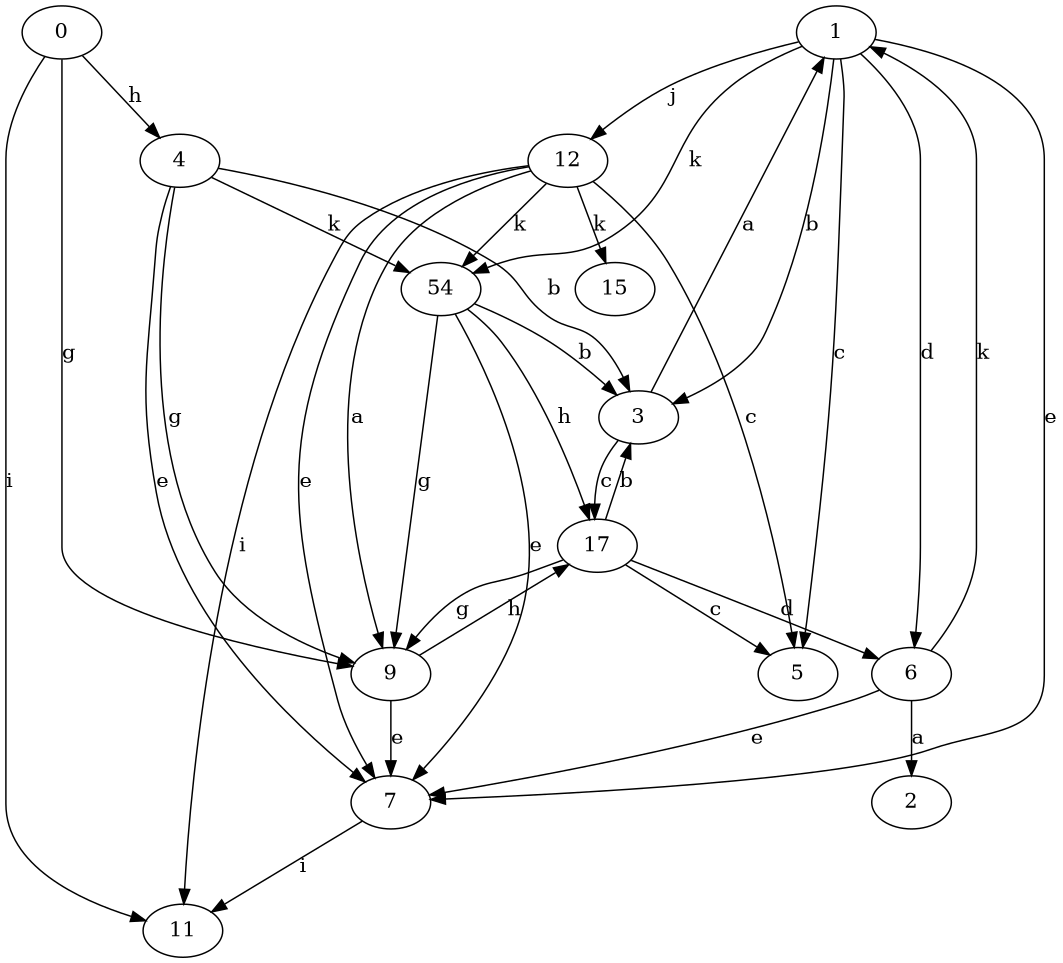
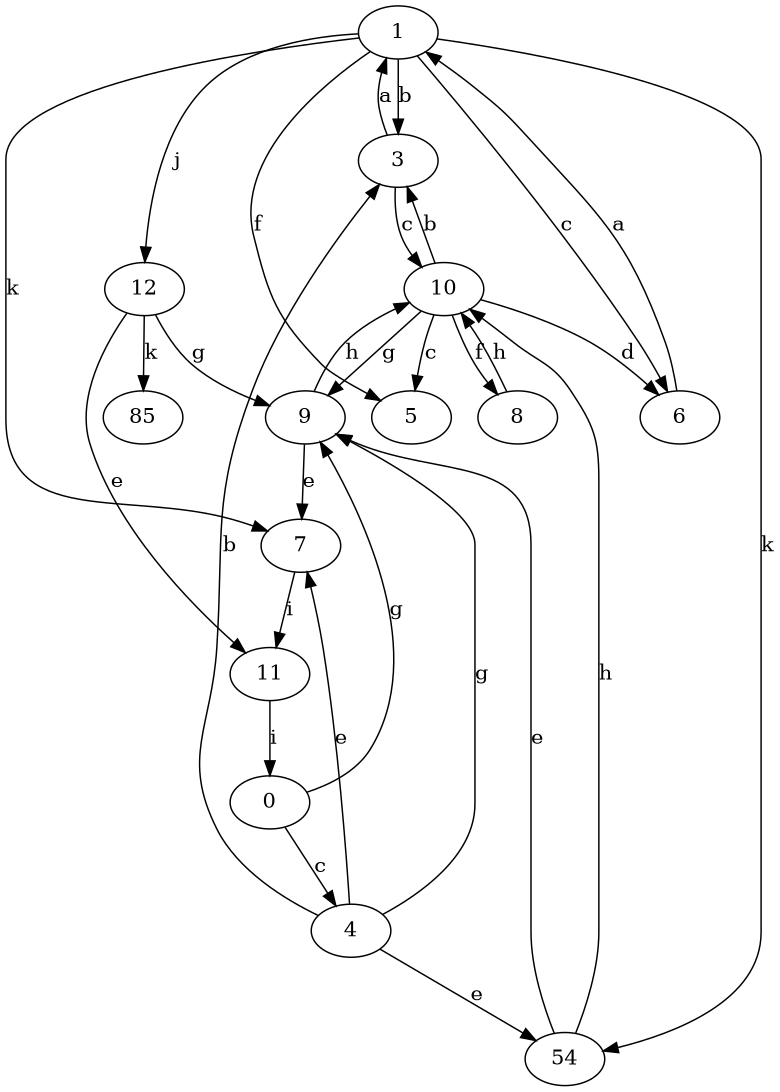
edge "0" -> "4": label "h" -> "c"
edge "12" -> "54": removed, label "k"
edge "4" -> "54": label "k" -> "e"
node "15": label "15" -> "85"
edge "54" -> "3": removed, label "b"
edge "1" -> "5": label "c" -> "f"
edge "1" -> "6": label "d" -> "c"
edge "6" -> "1": label "k" -> "a"
edge "12" -> "5": removed, label "c"
edge "12" -> "7": removed, label "e"
edge "12" -> "9": label "a" -> "g"
node "8": added
edge "1" -> "7": label "e" -> "k"
edge "54" -> "9": label "g" -> "e"
edge "0" -> "11": reversed
edge "12" -> "11": label "i" -> "e"
node "17": label "17" -> "10"
edge "54" -> "7": removed, label "e"
edge "6" -> "7": removed, label "e"
node "2": removed
